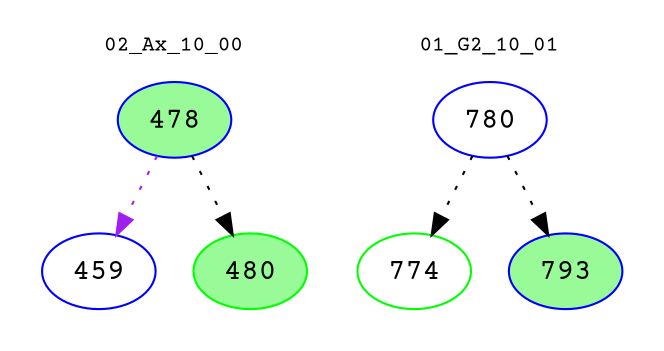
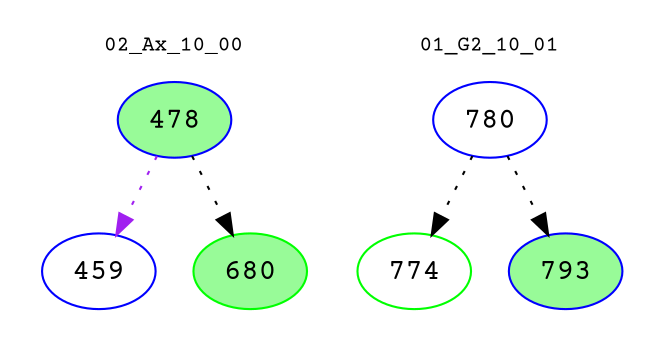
node "480": label "480" -> "680"
